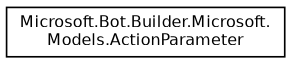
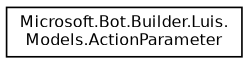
node "Microsoft.Bot.Builder.Microsoft. Models.ActionParameter": label "Microsoft.Bot.Builder.Microsoft. Models.ActionParameter" -> "Microsoft.Bot.Builder.Luis. Models.ActionParameter"
